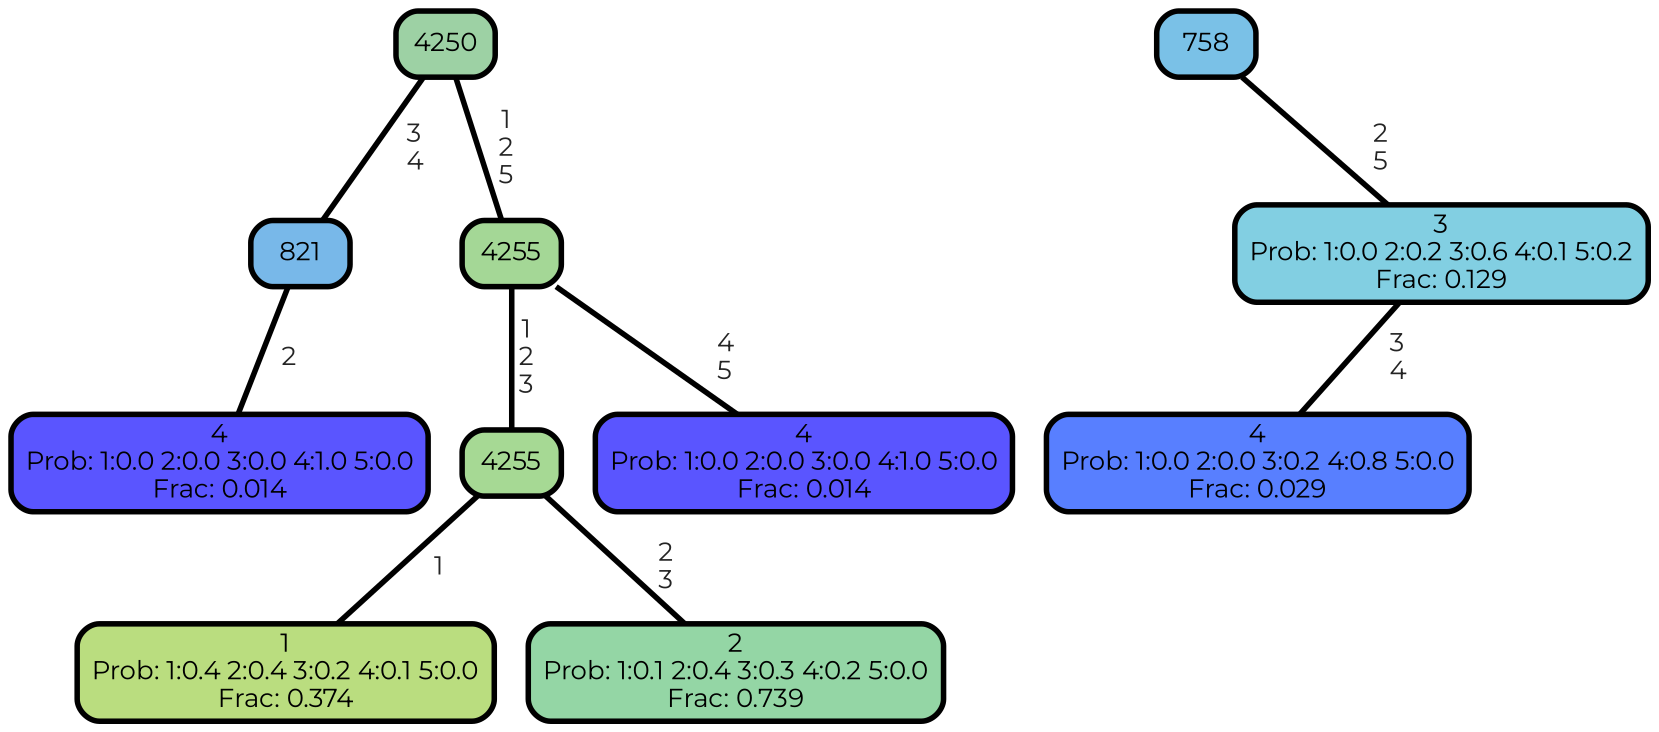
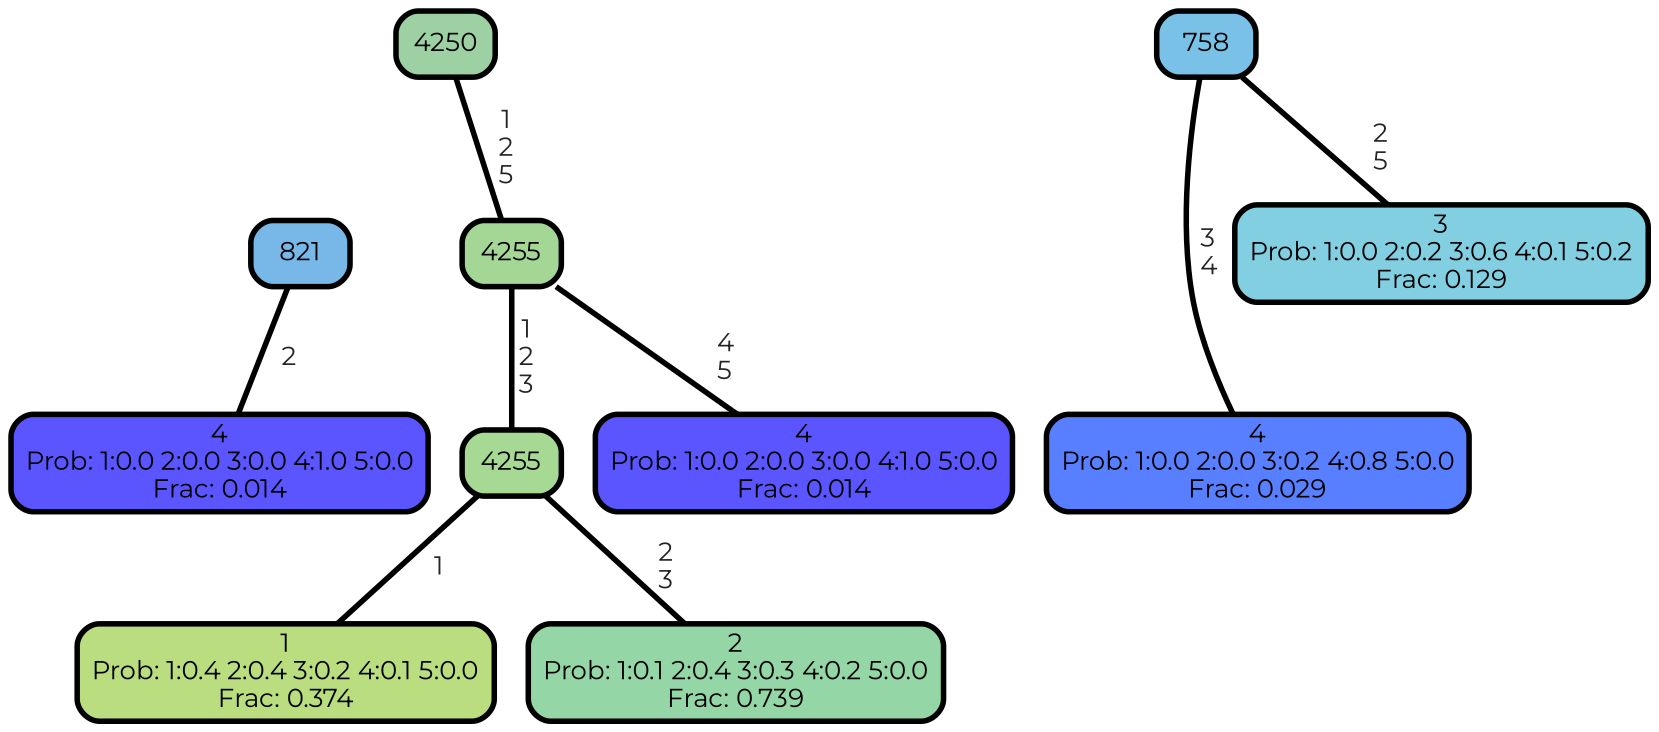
edge "4250" -- "821": removed, label "3 4"
edge "3 Prob: 1:0.0 2:0.2 3:0.6 4:0.1 5:0.2 Frac: 0.129" -- "4 Prob: 1:0.0 2:0.0 3:0.2 4:0.8 5:0.0 Frac: 0.029": now "758" -- "4 Prob: 1:0.0 2:0.0 3:0.2 4:0.8 5:0.0 Frac: 0.029"
